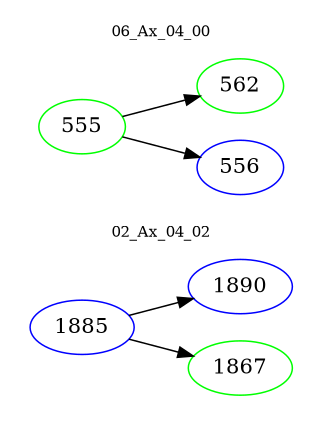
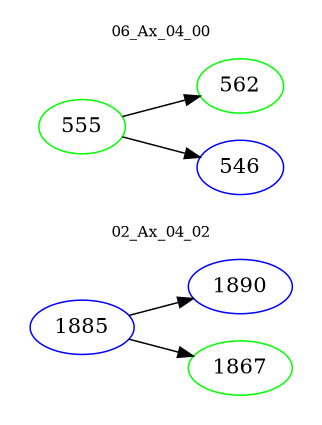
node "556": label "556" -> "546"
